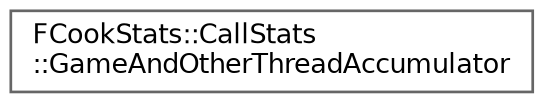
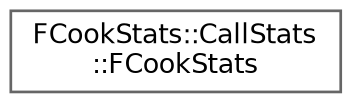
node "FCookStats::CallStats ::GameAndOtherThreadAccumulator": label "FCookStats::CallStats ::GameAndOtherThreadAccumulator" -> "FCookStats::CallStats ::FCookStats"
